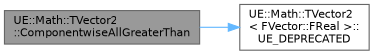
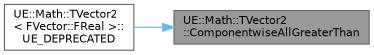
edge "UE::Math::TVector2 ::ComponentwiseAllGreaterThan" -> "UE::Math::TVector2 < FVector::FReal >:: UE_DEPRECATED": reversed
